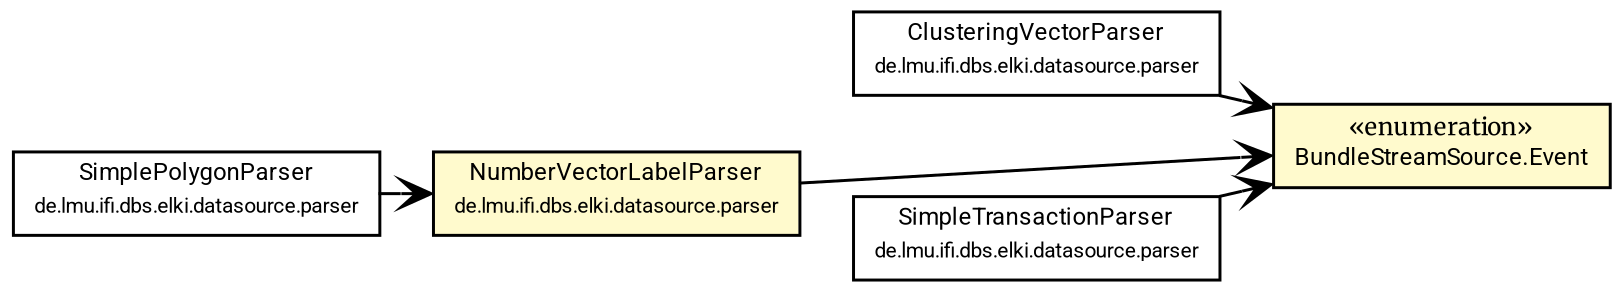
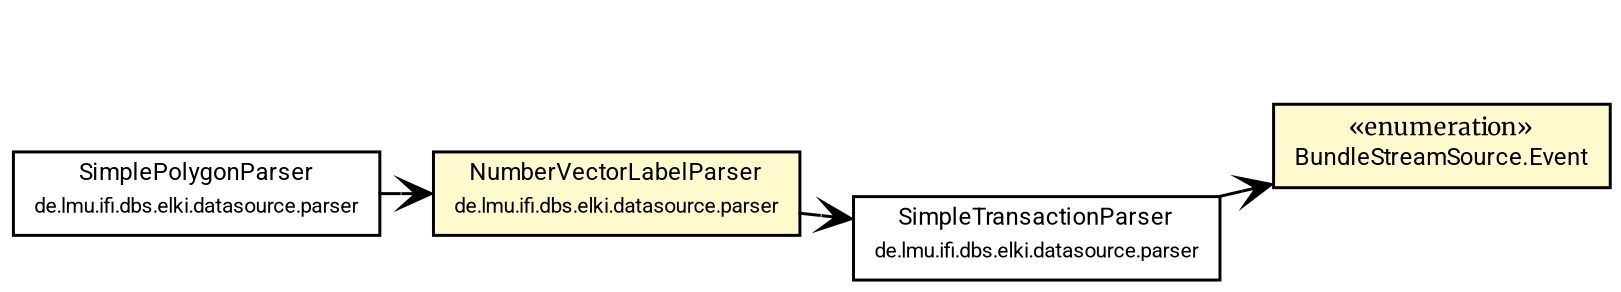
node "ClusteringVectorParser": removed
edge "NumberVectorLabelParser" -> "BundleStreamSource.Event": now "NumberVectorLabelParser" -> "SimpleTransactionParser"
